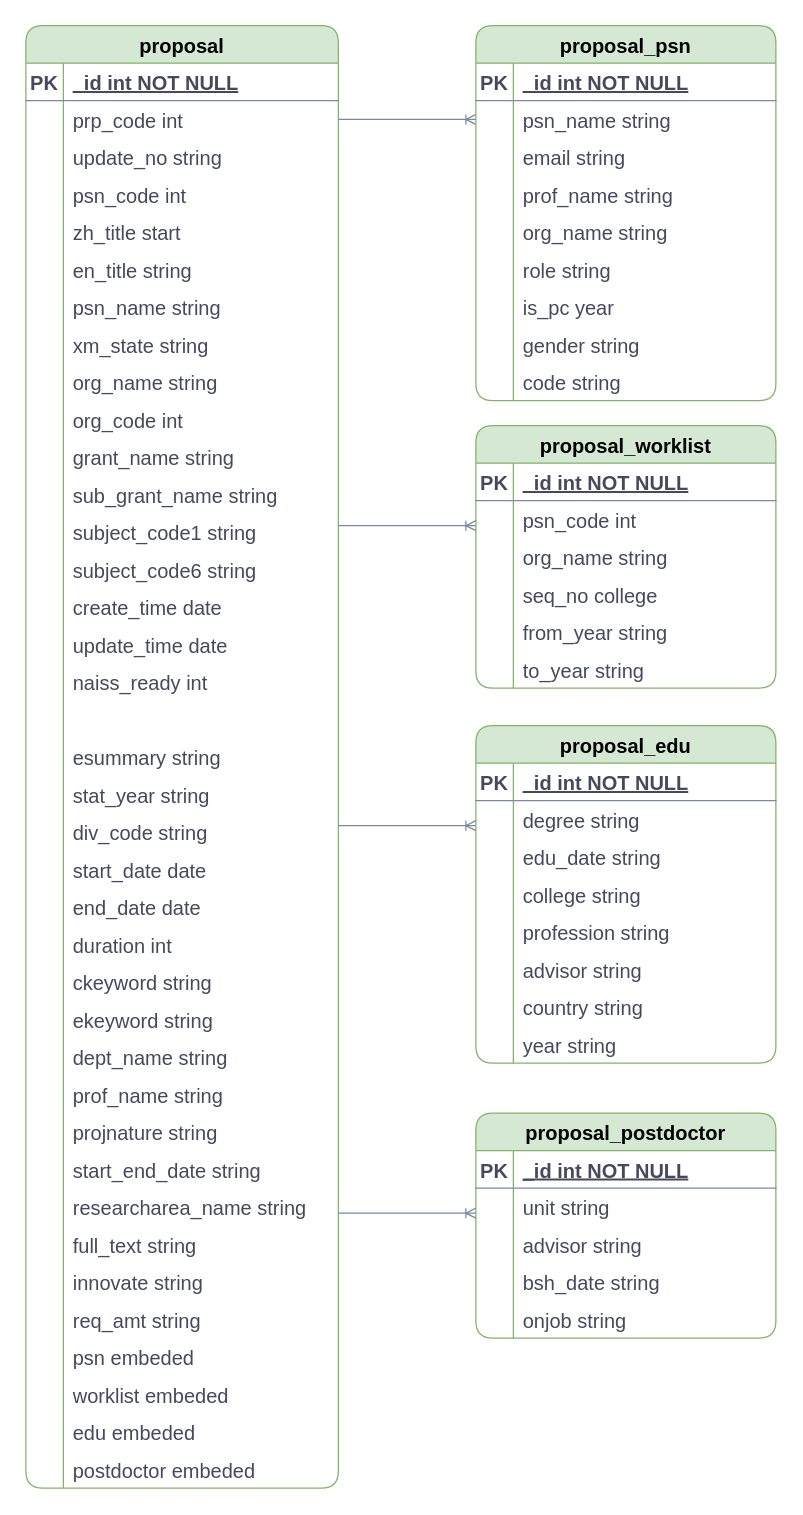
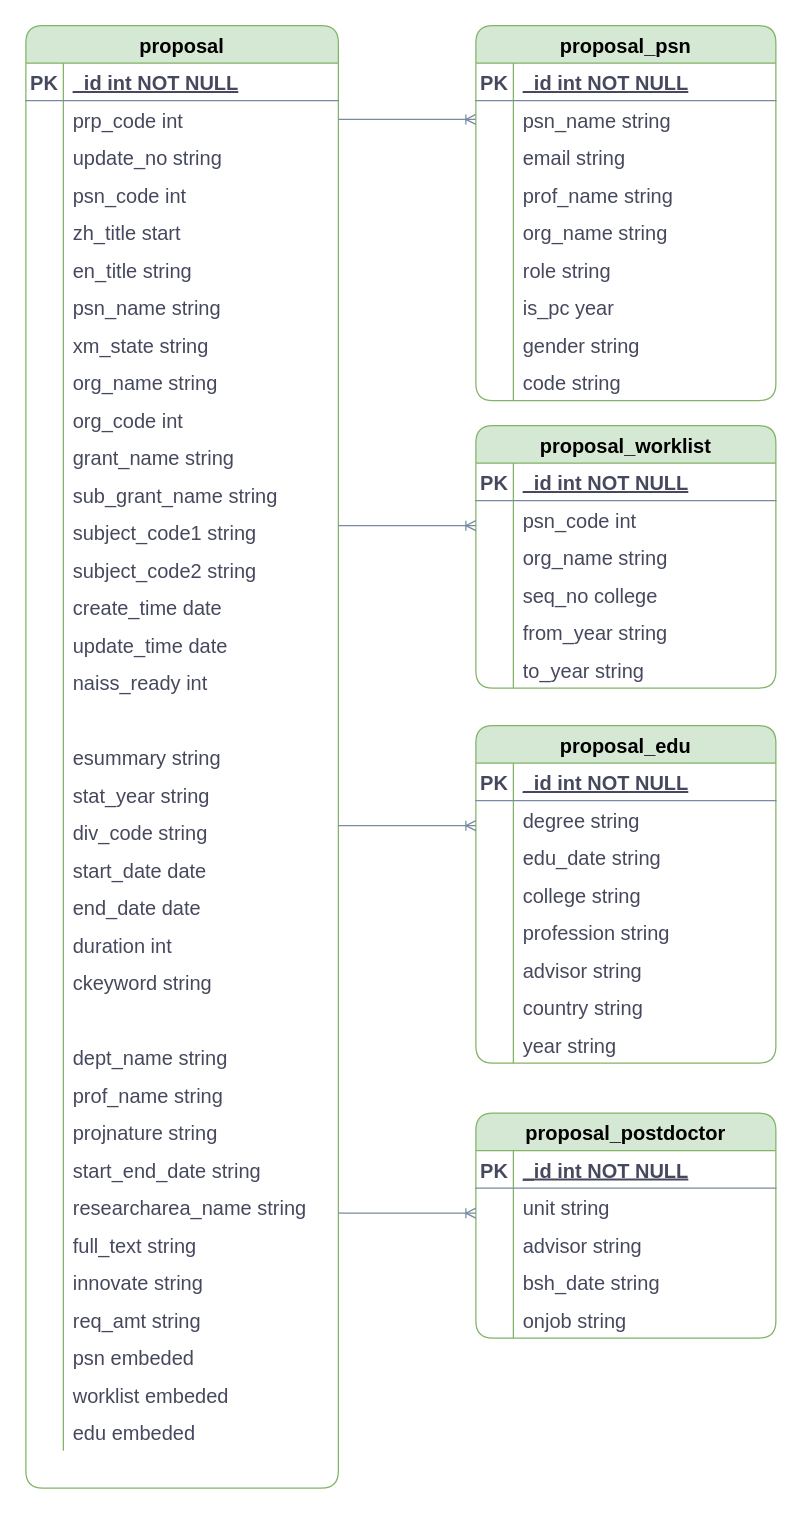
node "subject_code6 string": label "subject_code6 string" -> "subject_code2 string"
node "ekeyword string": removed
node "postdoctor embeded": removed
